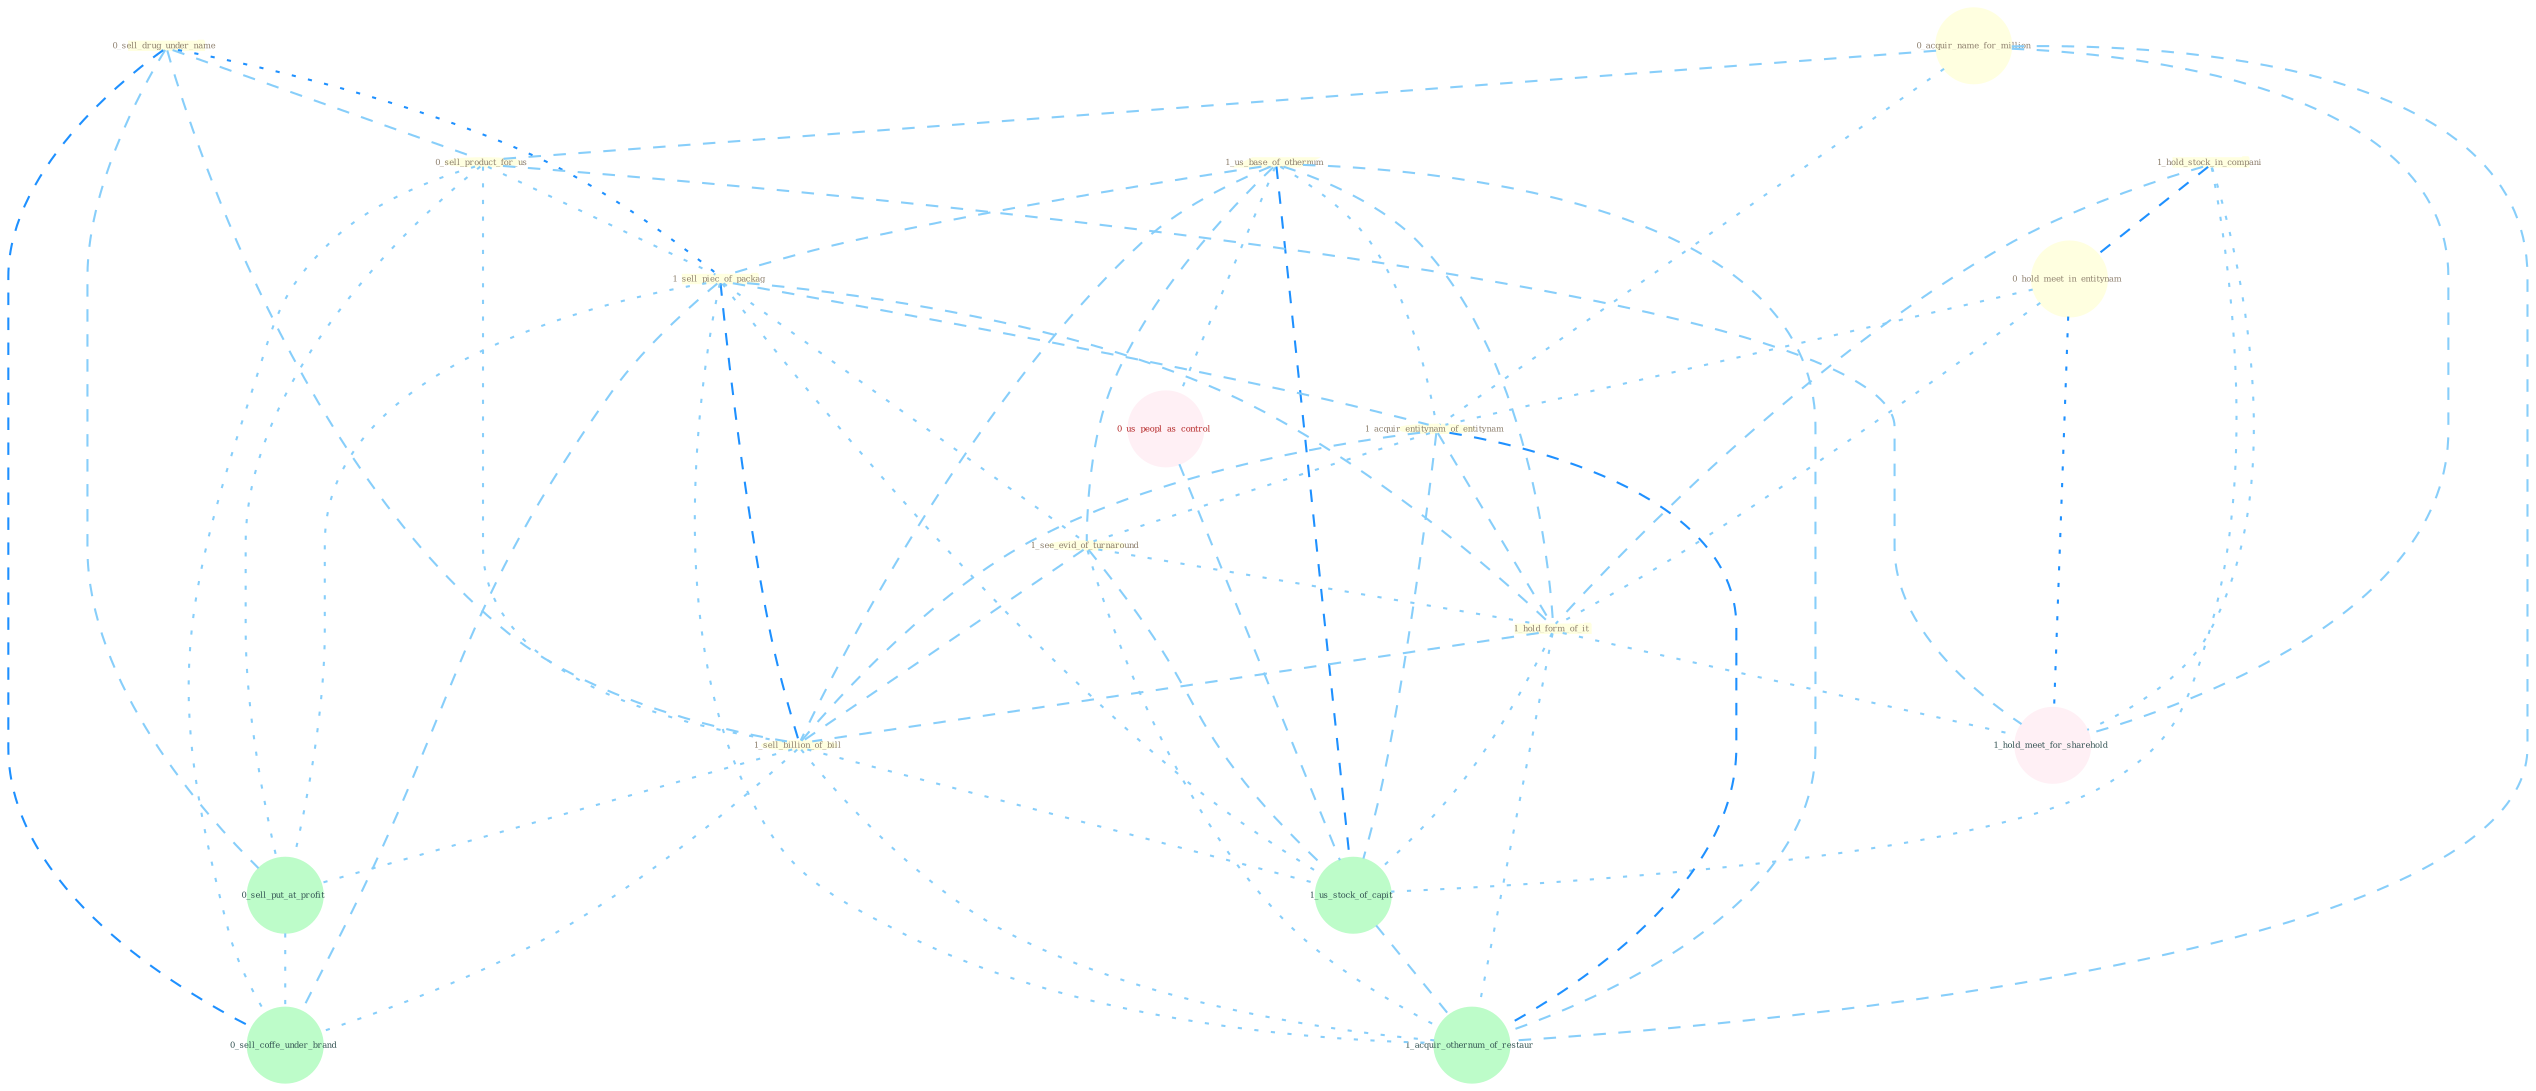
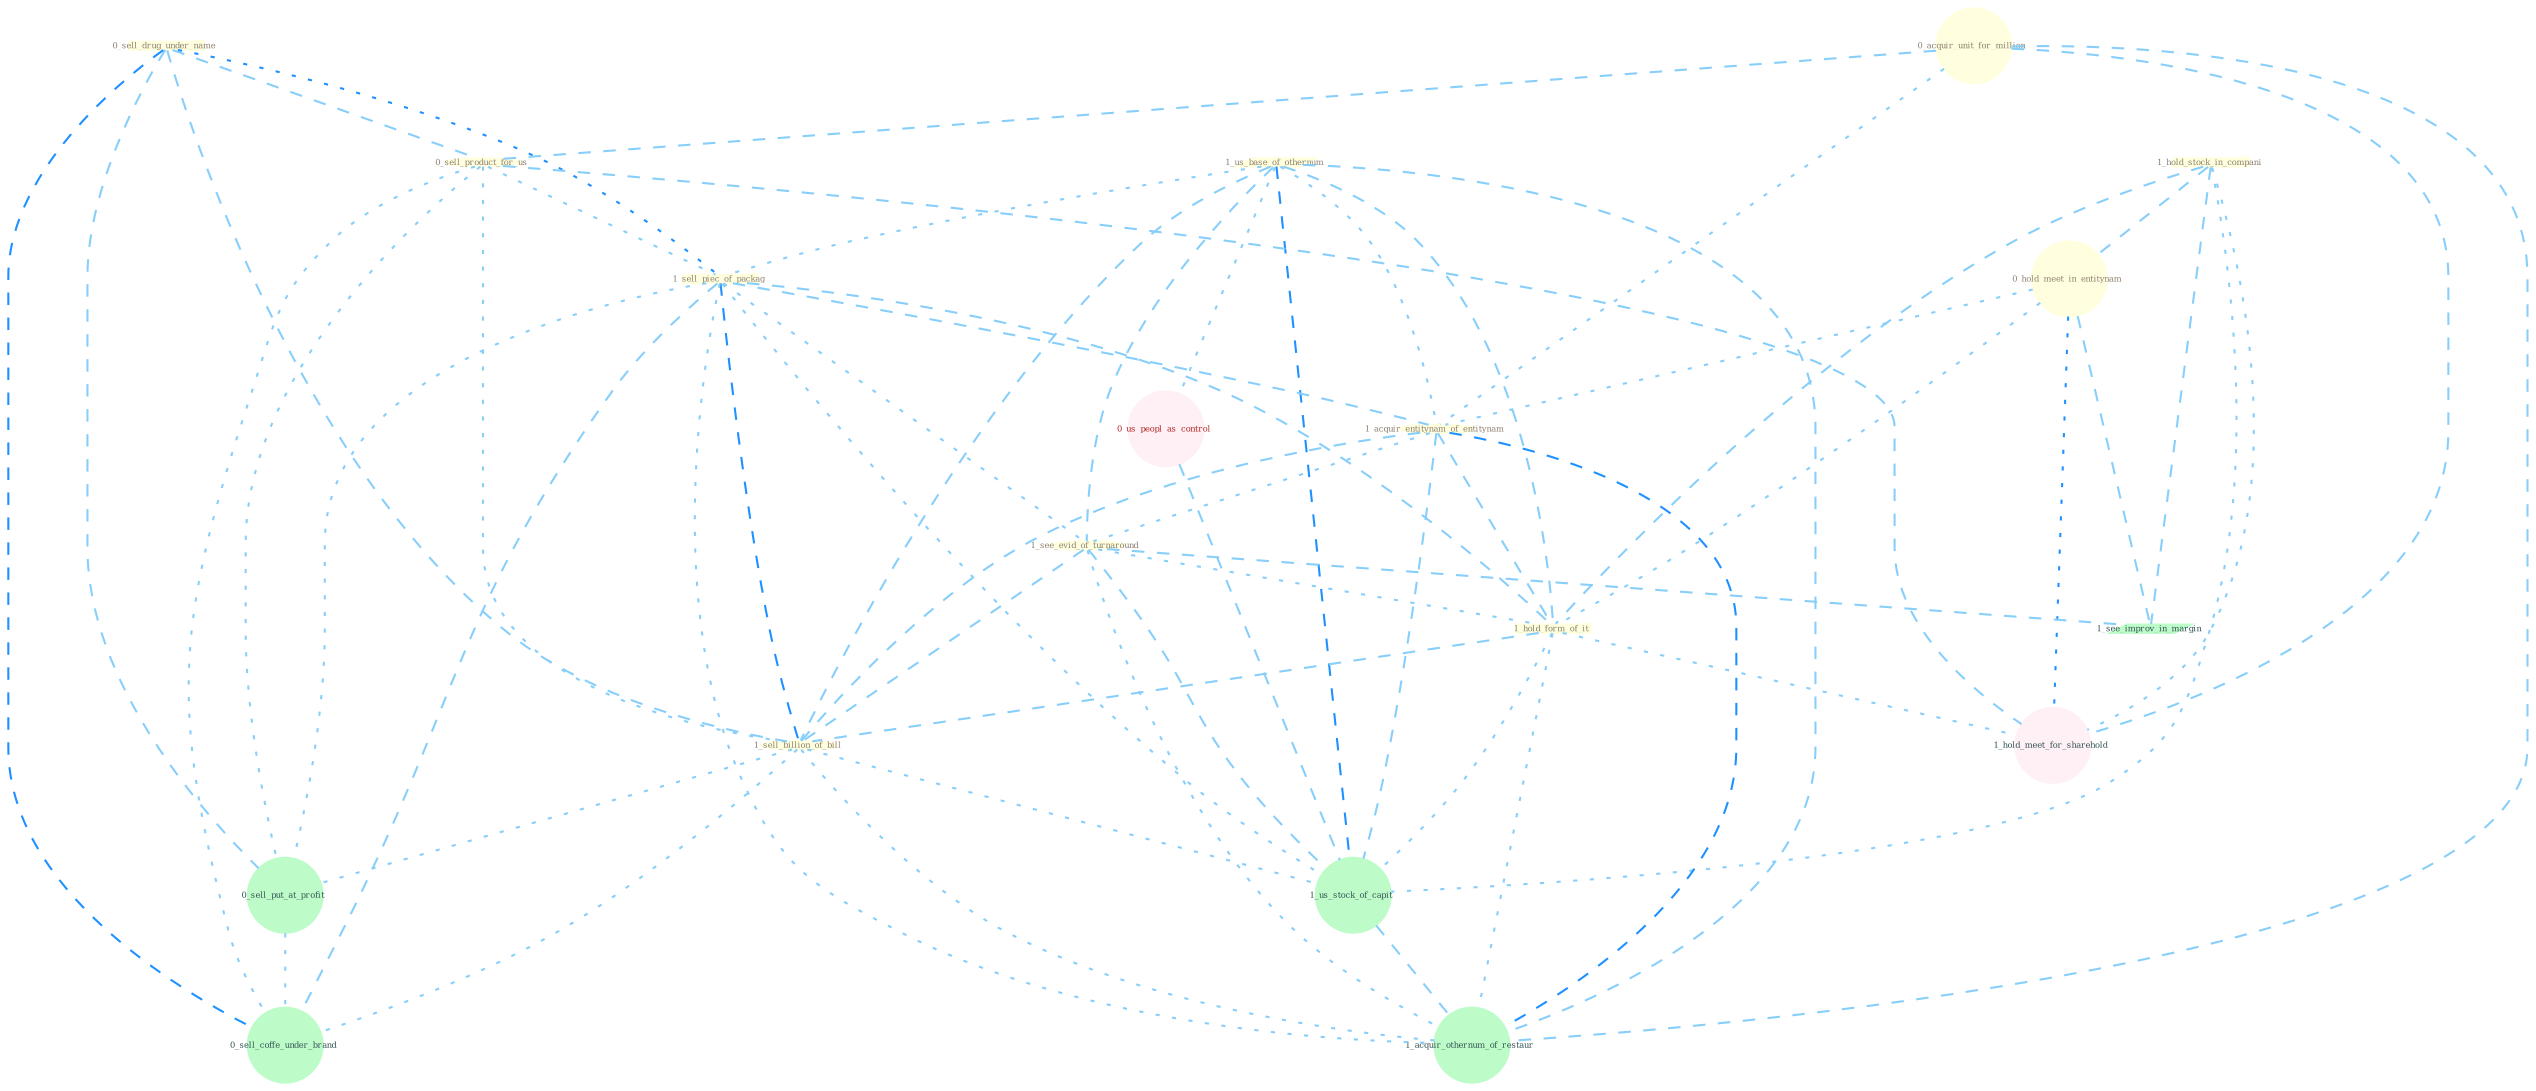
node "0_acquir_name_for_million": label "0_acquir_name_for_million" -> "0_acquir_unit_for_million"
edge "1_us_base_of_othernum" -- "1_sell_piec_of_packag": style dashed -> dotted
edge "1_hold_stock_in_compani" -- "0_hold_meet_in_entitynam": color #1e90ff -> #87cefa
node "1_see_improv_in_margin": added
